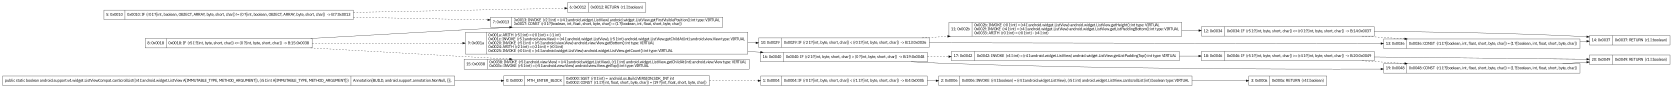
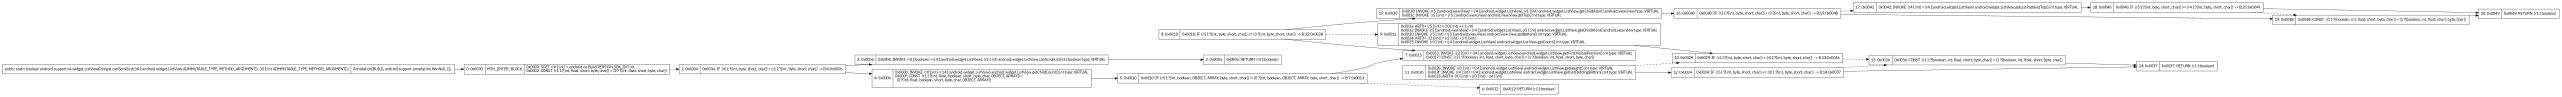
edge "5: 0x0010" -> "7: 0x0013": style dashed -> solid
edge "10: 0x0029" -> "11: 0x002b": reversed
edge "10: 0x0029" -> "13: 0x0036": style solid -> dashed
edge "9: 0x001a" -> "16: 0x0040": now "15: 0x0038" -> "16: 0x0040"
edge "8: 0x0018" -> "15: 0x0038": style dashed -> solid
node "4: 0x000b": added
